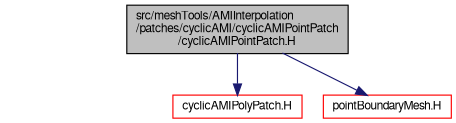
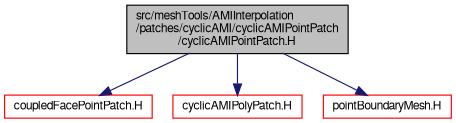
node "coupledFacePointPatch.H": added
